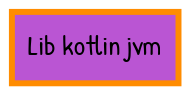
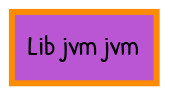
node "Lib kotlin jvm": label "Lib kotlin jvm" -> "Lib jvm jvm"
